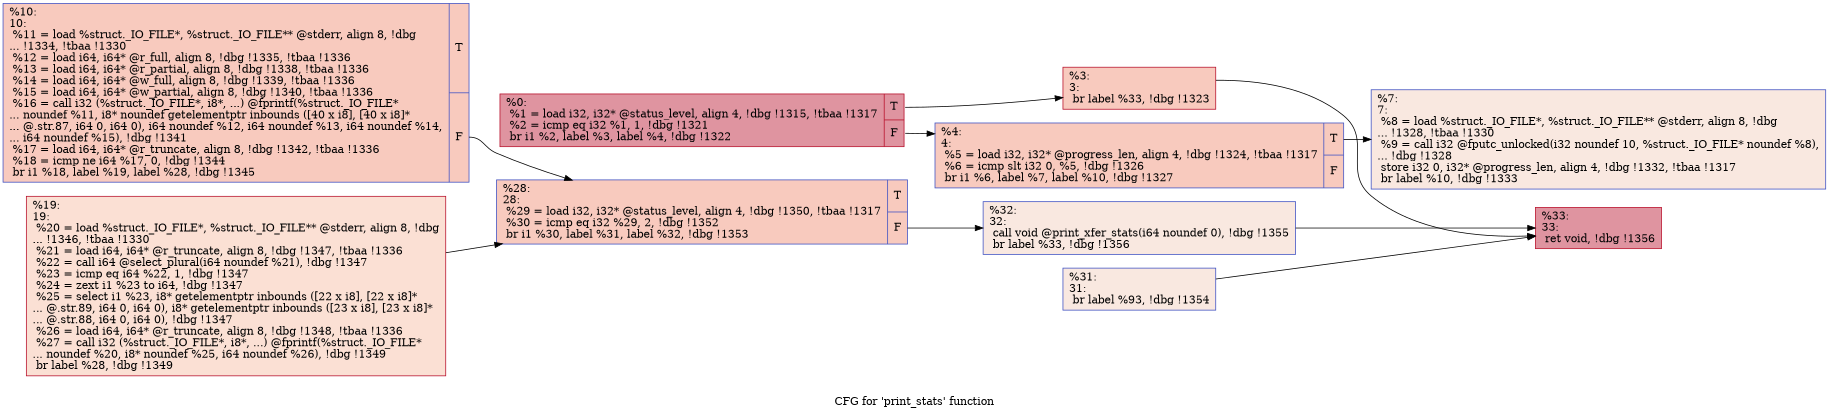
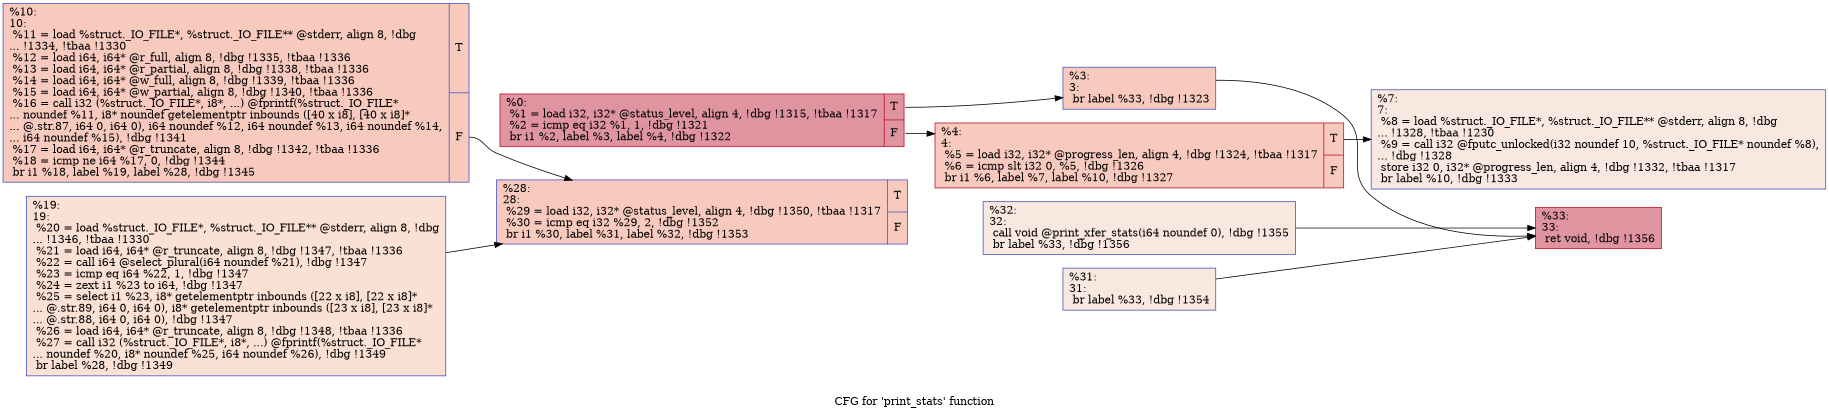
node "%3:": color #b70d28ff -> #3d50c3ff
node "%7:": text "... !1328, !tbaa !1330" -> "... !1328, !tbaa !1230"
node "%4:": color #3d50c3ff -> #b70d28ff
edge "%28:" -> "%32:": removed
node "%19:": color #b70d28ff -> #3d50c3ff
node "%31:": text "br label %93, !dbg !1354" -> "br label %33, !dbg !1354"
